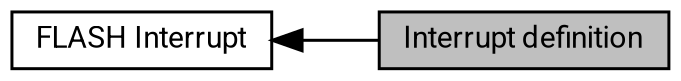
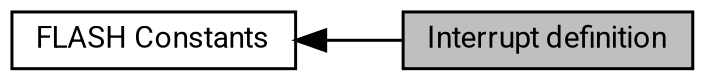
node "FLASH Interrupt": label "FLASH Interrupt" -> "FLASH Constants"
